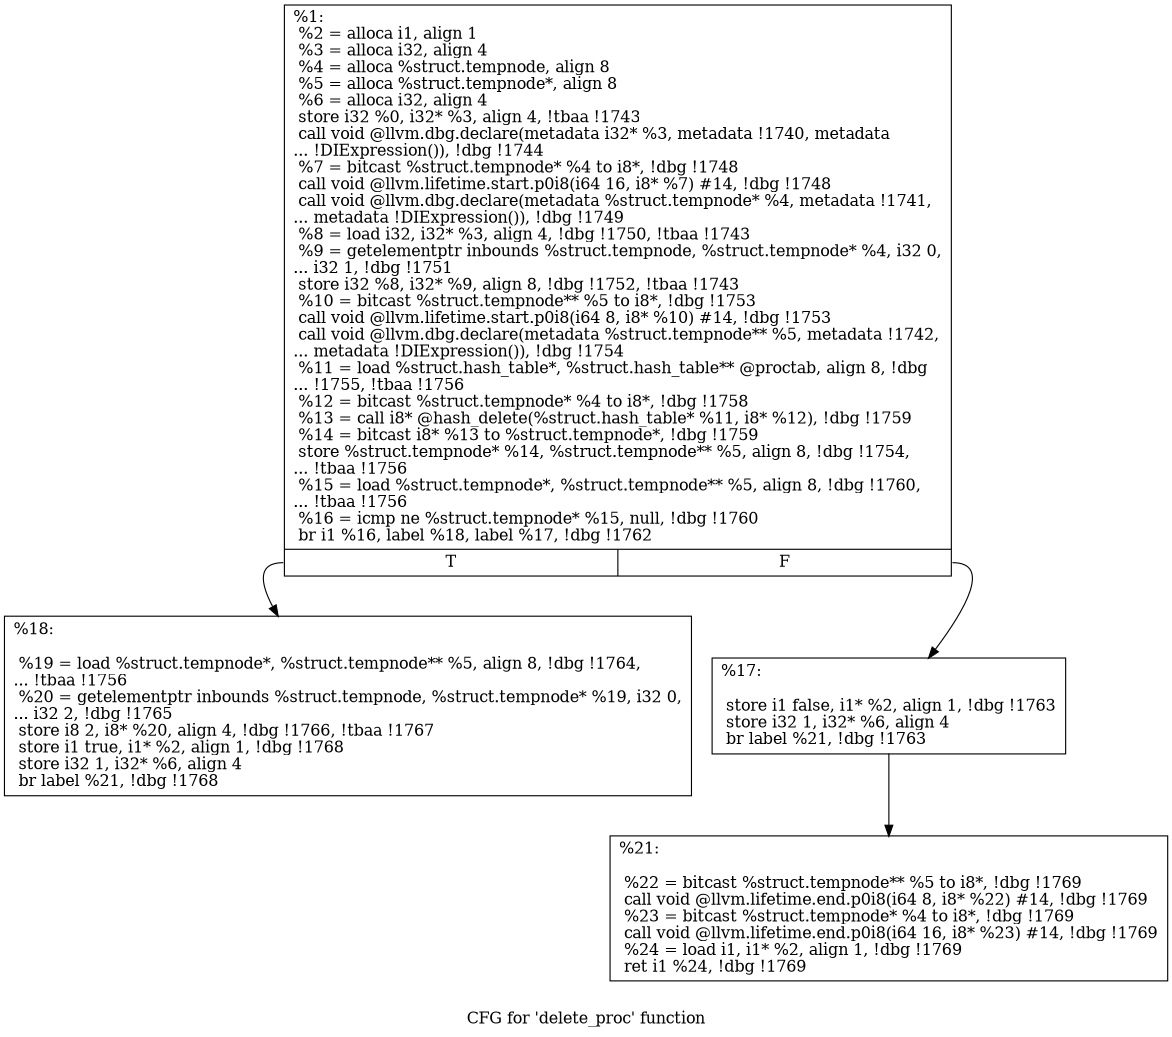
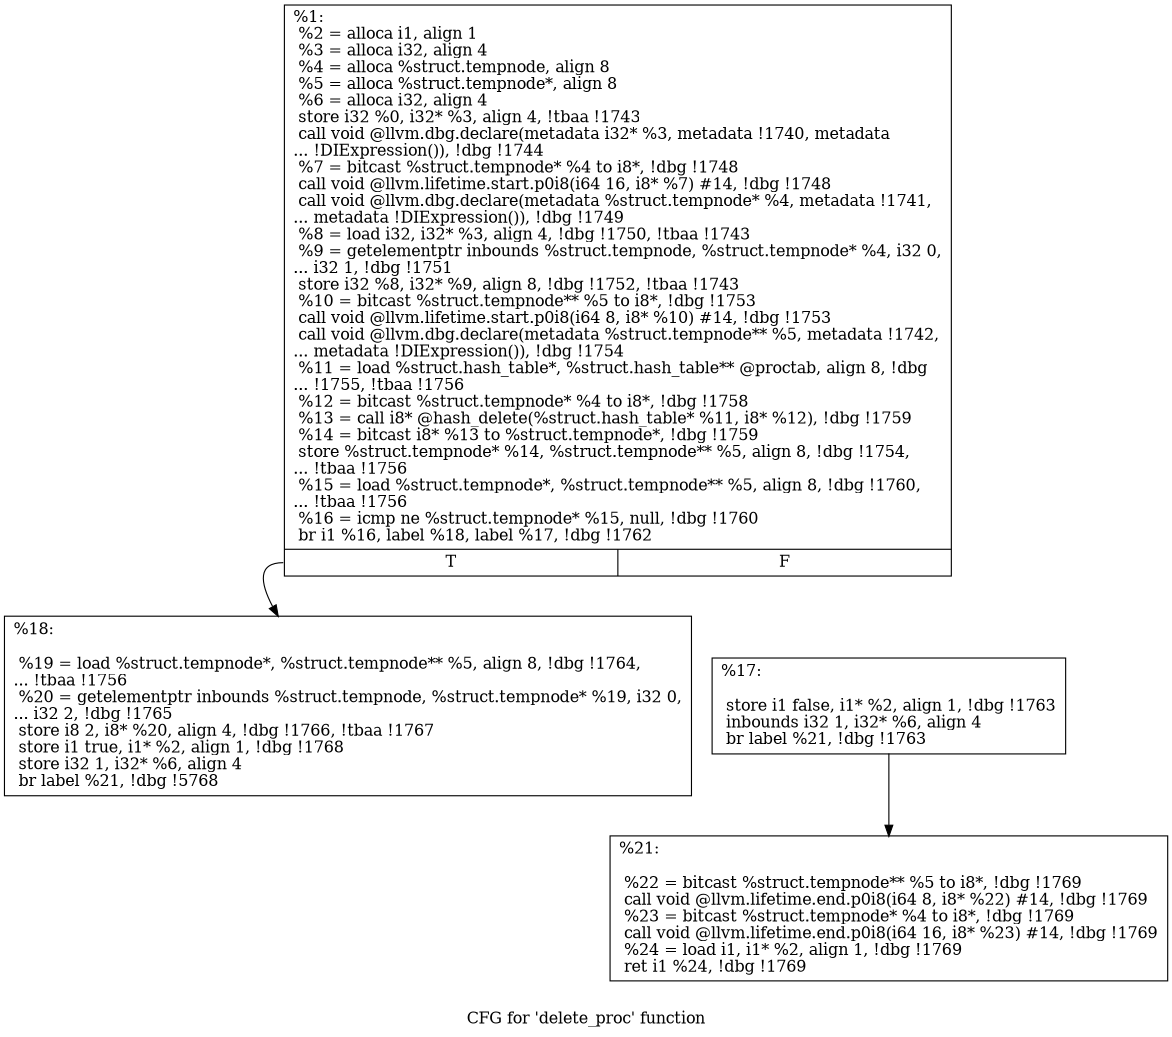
edge "%1:" -> "%17:": removed
node "%17:": text "store i32 1, i32* %6, align 4" -> "inbounds i32 1, i32* %6, align 4"
node "%18:": text "br label %21, !dbg !1768" -> "br label %21, !dbg !5768"
